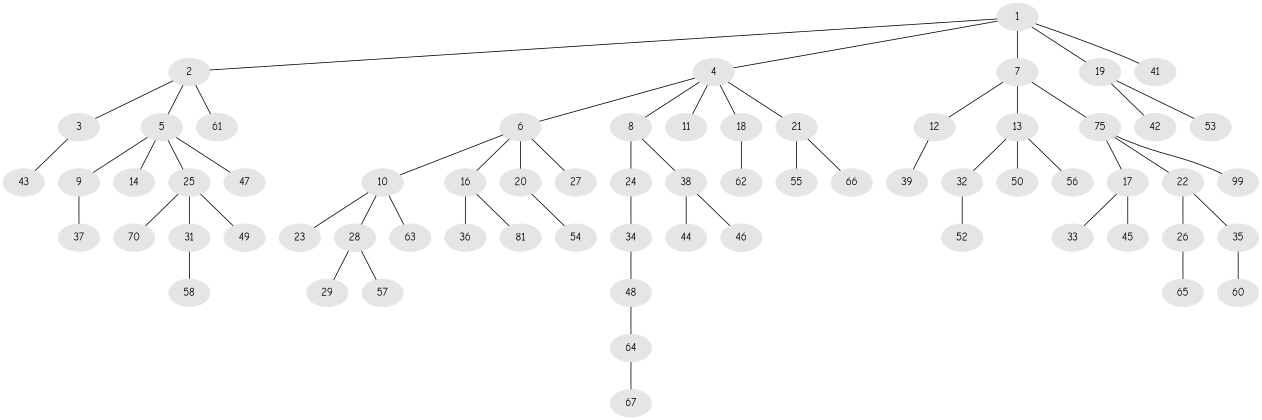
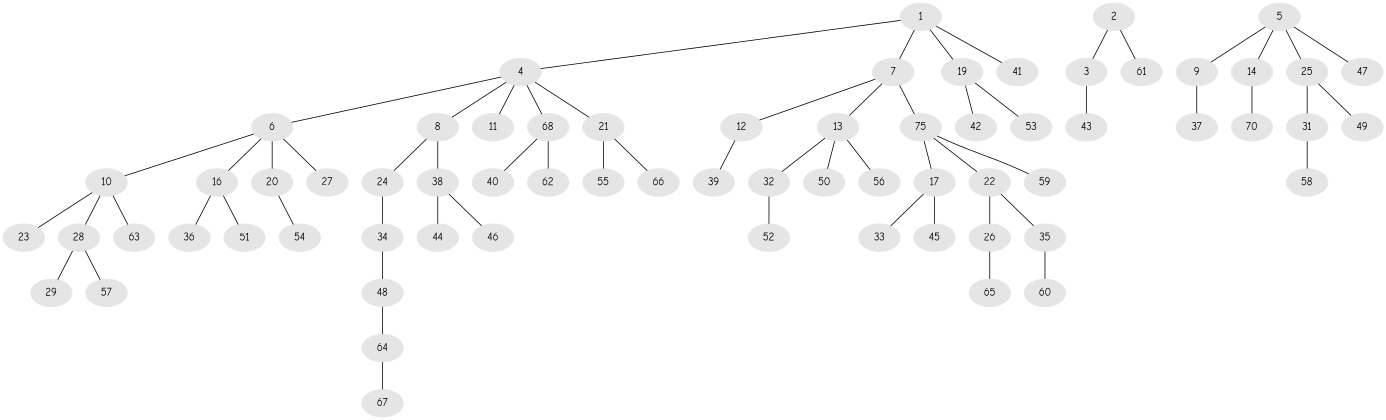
edge "1" -- "2": removed
edge "2" -- "5": removed
node "18": label "18" -> "68"
node "40": added
node "99": label "99" -> "59"
edge "25" -- "70": now "14" -- "70"
node "81": label "81" -> "51"
